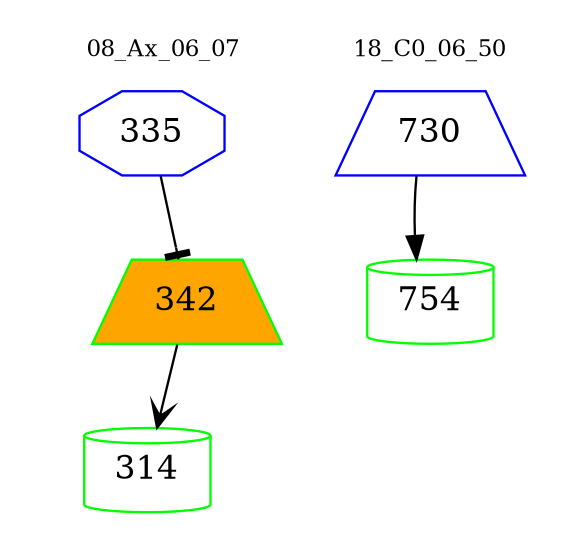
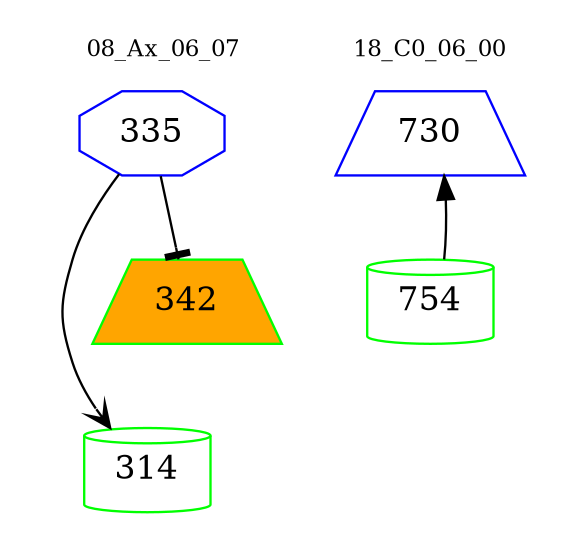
cluster "18_C0_06_50": label "18_C0_06_50" -> "18_C0_06_00"
edge "730" -> "754": reversed
edge "342" -> "314": now "335" -> "314"
